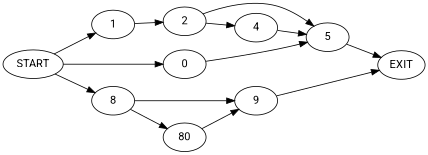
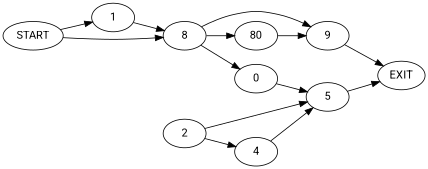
edge "1" -> "2": now "1" -> "8"
edge "START" -> "0": now "8" -> "0"
